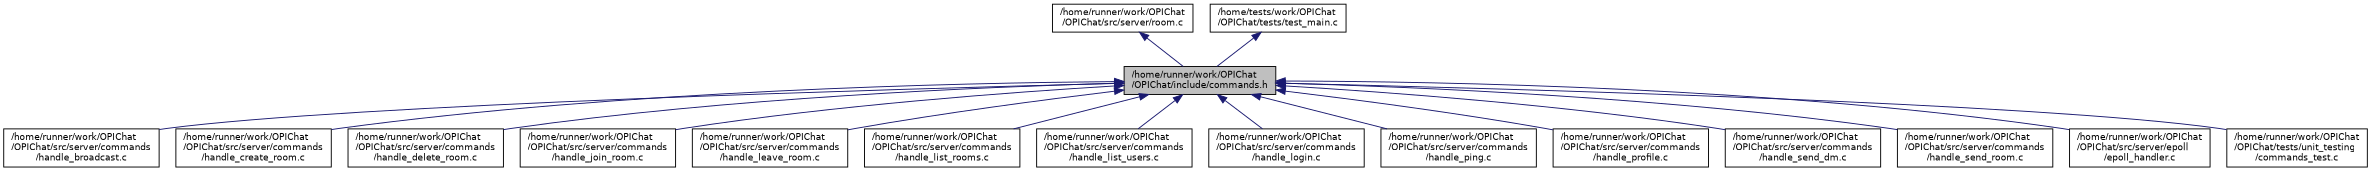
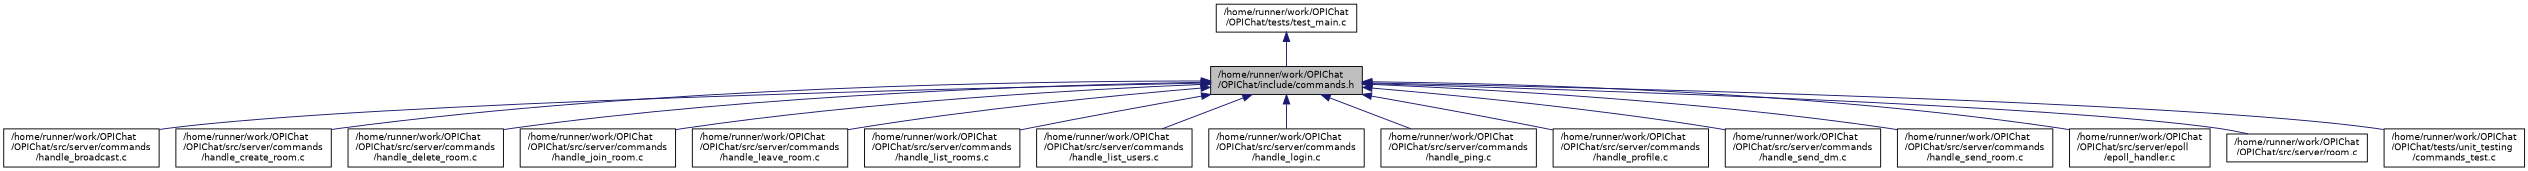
node "/home/tests/work/OPIChat /OPIChat/tests/test_main.c": label "/home/tests/work/OPIChat /OPIChat/tests/test_main.c" -> "/home/runner/work/OPIChat /OPIChat/tests/test_main.c"
edge "/home/runner/work/OPIChat /OPIChat/include/commands.h" -> "/home/runner/work/OPIChat /OPIChat/src/server/room.c": reversed
